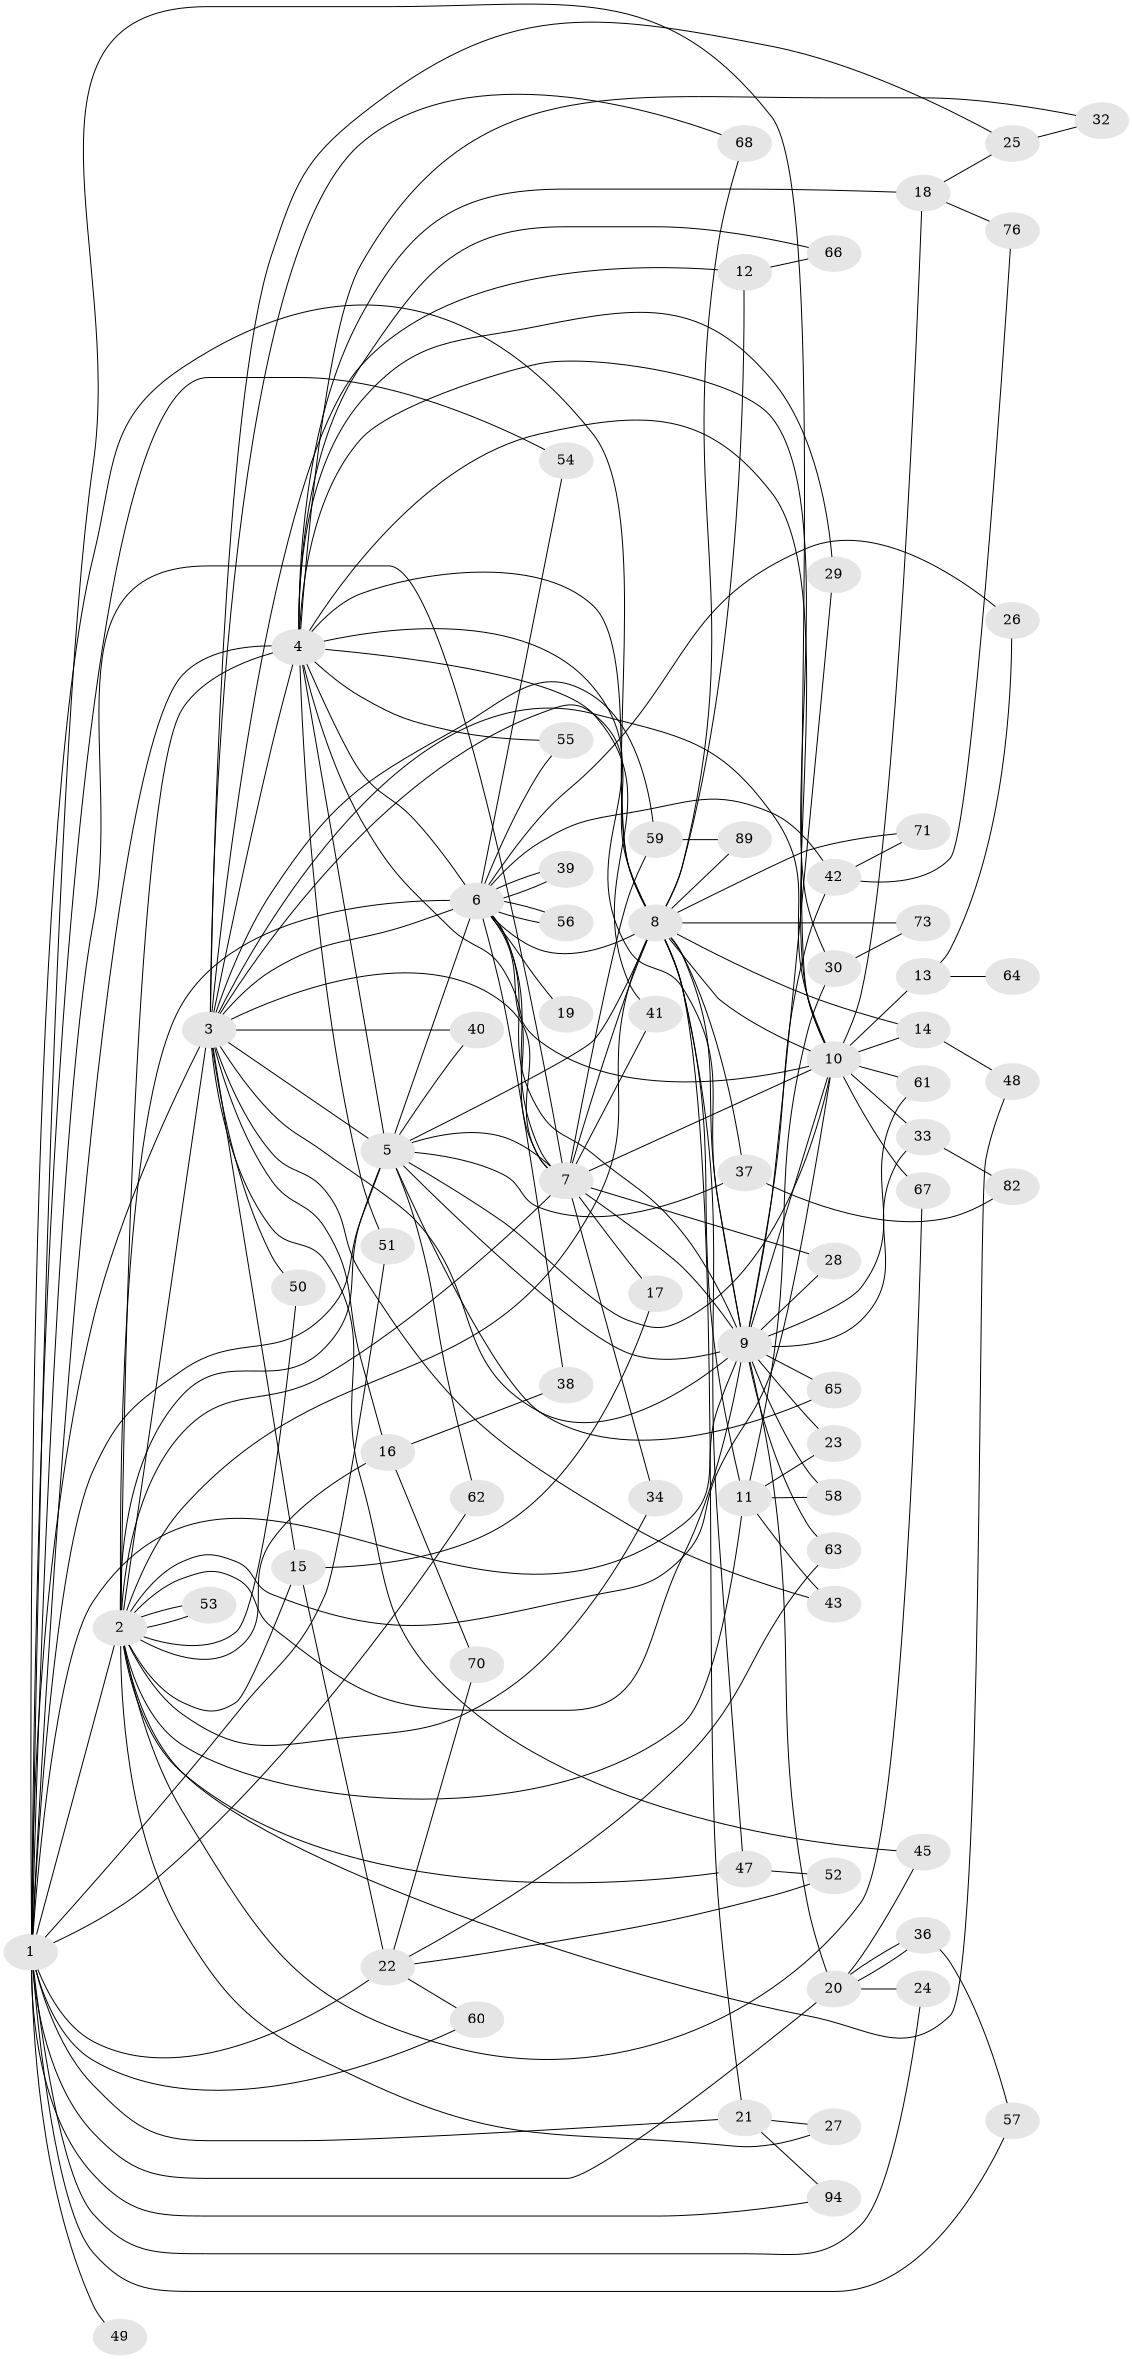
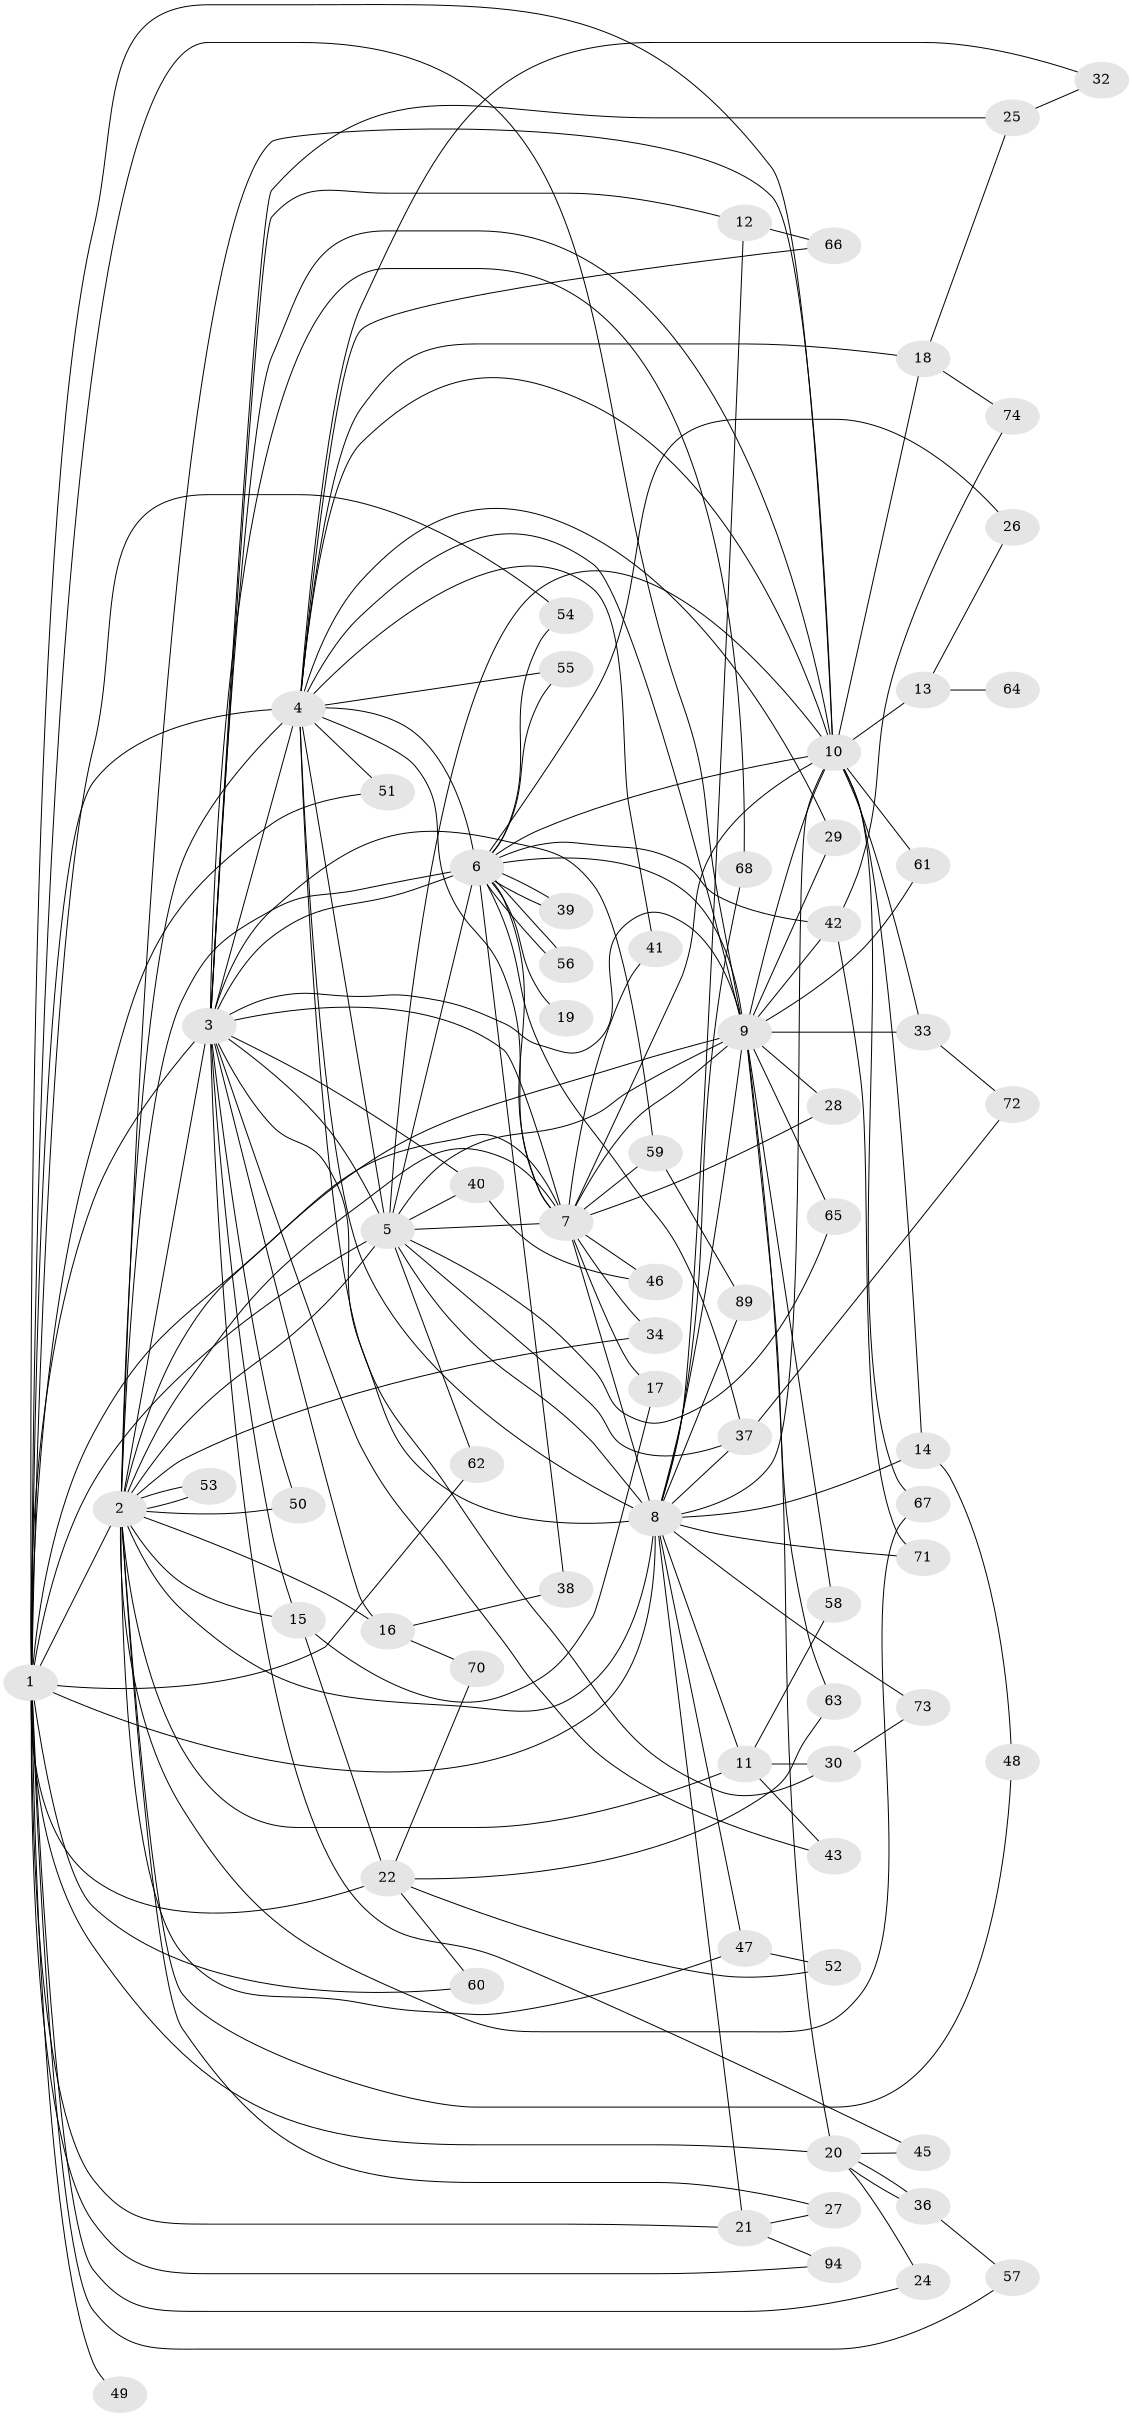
node "76": label "76" -> "74"
edge "6" -- "8": now "6" -- "37"
node "82": label "82" -> "72"
node "46": added
node "23": removed
